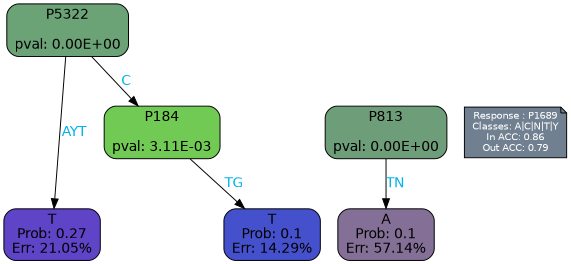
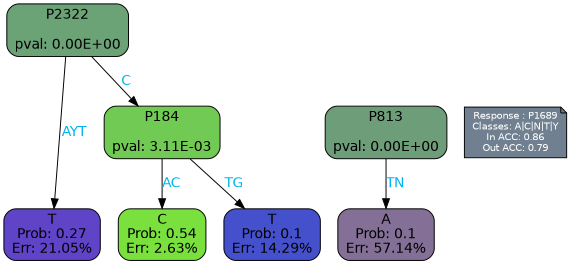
node "P5322 pval: 0.00E+00": label "P5322 pval: 0.00E+00" -> "P2322 pval: 0.00E+00"
node "C Prob: 0.54 Err: 2.63%": added
